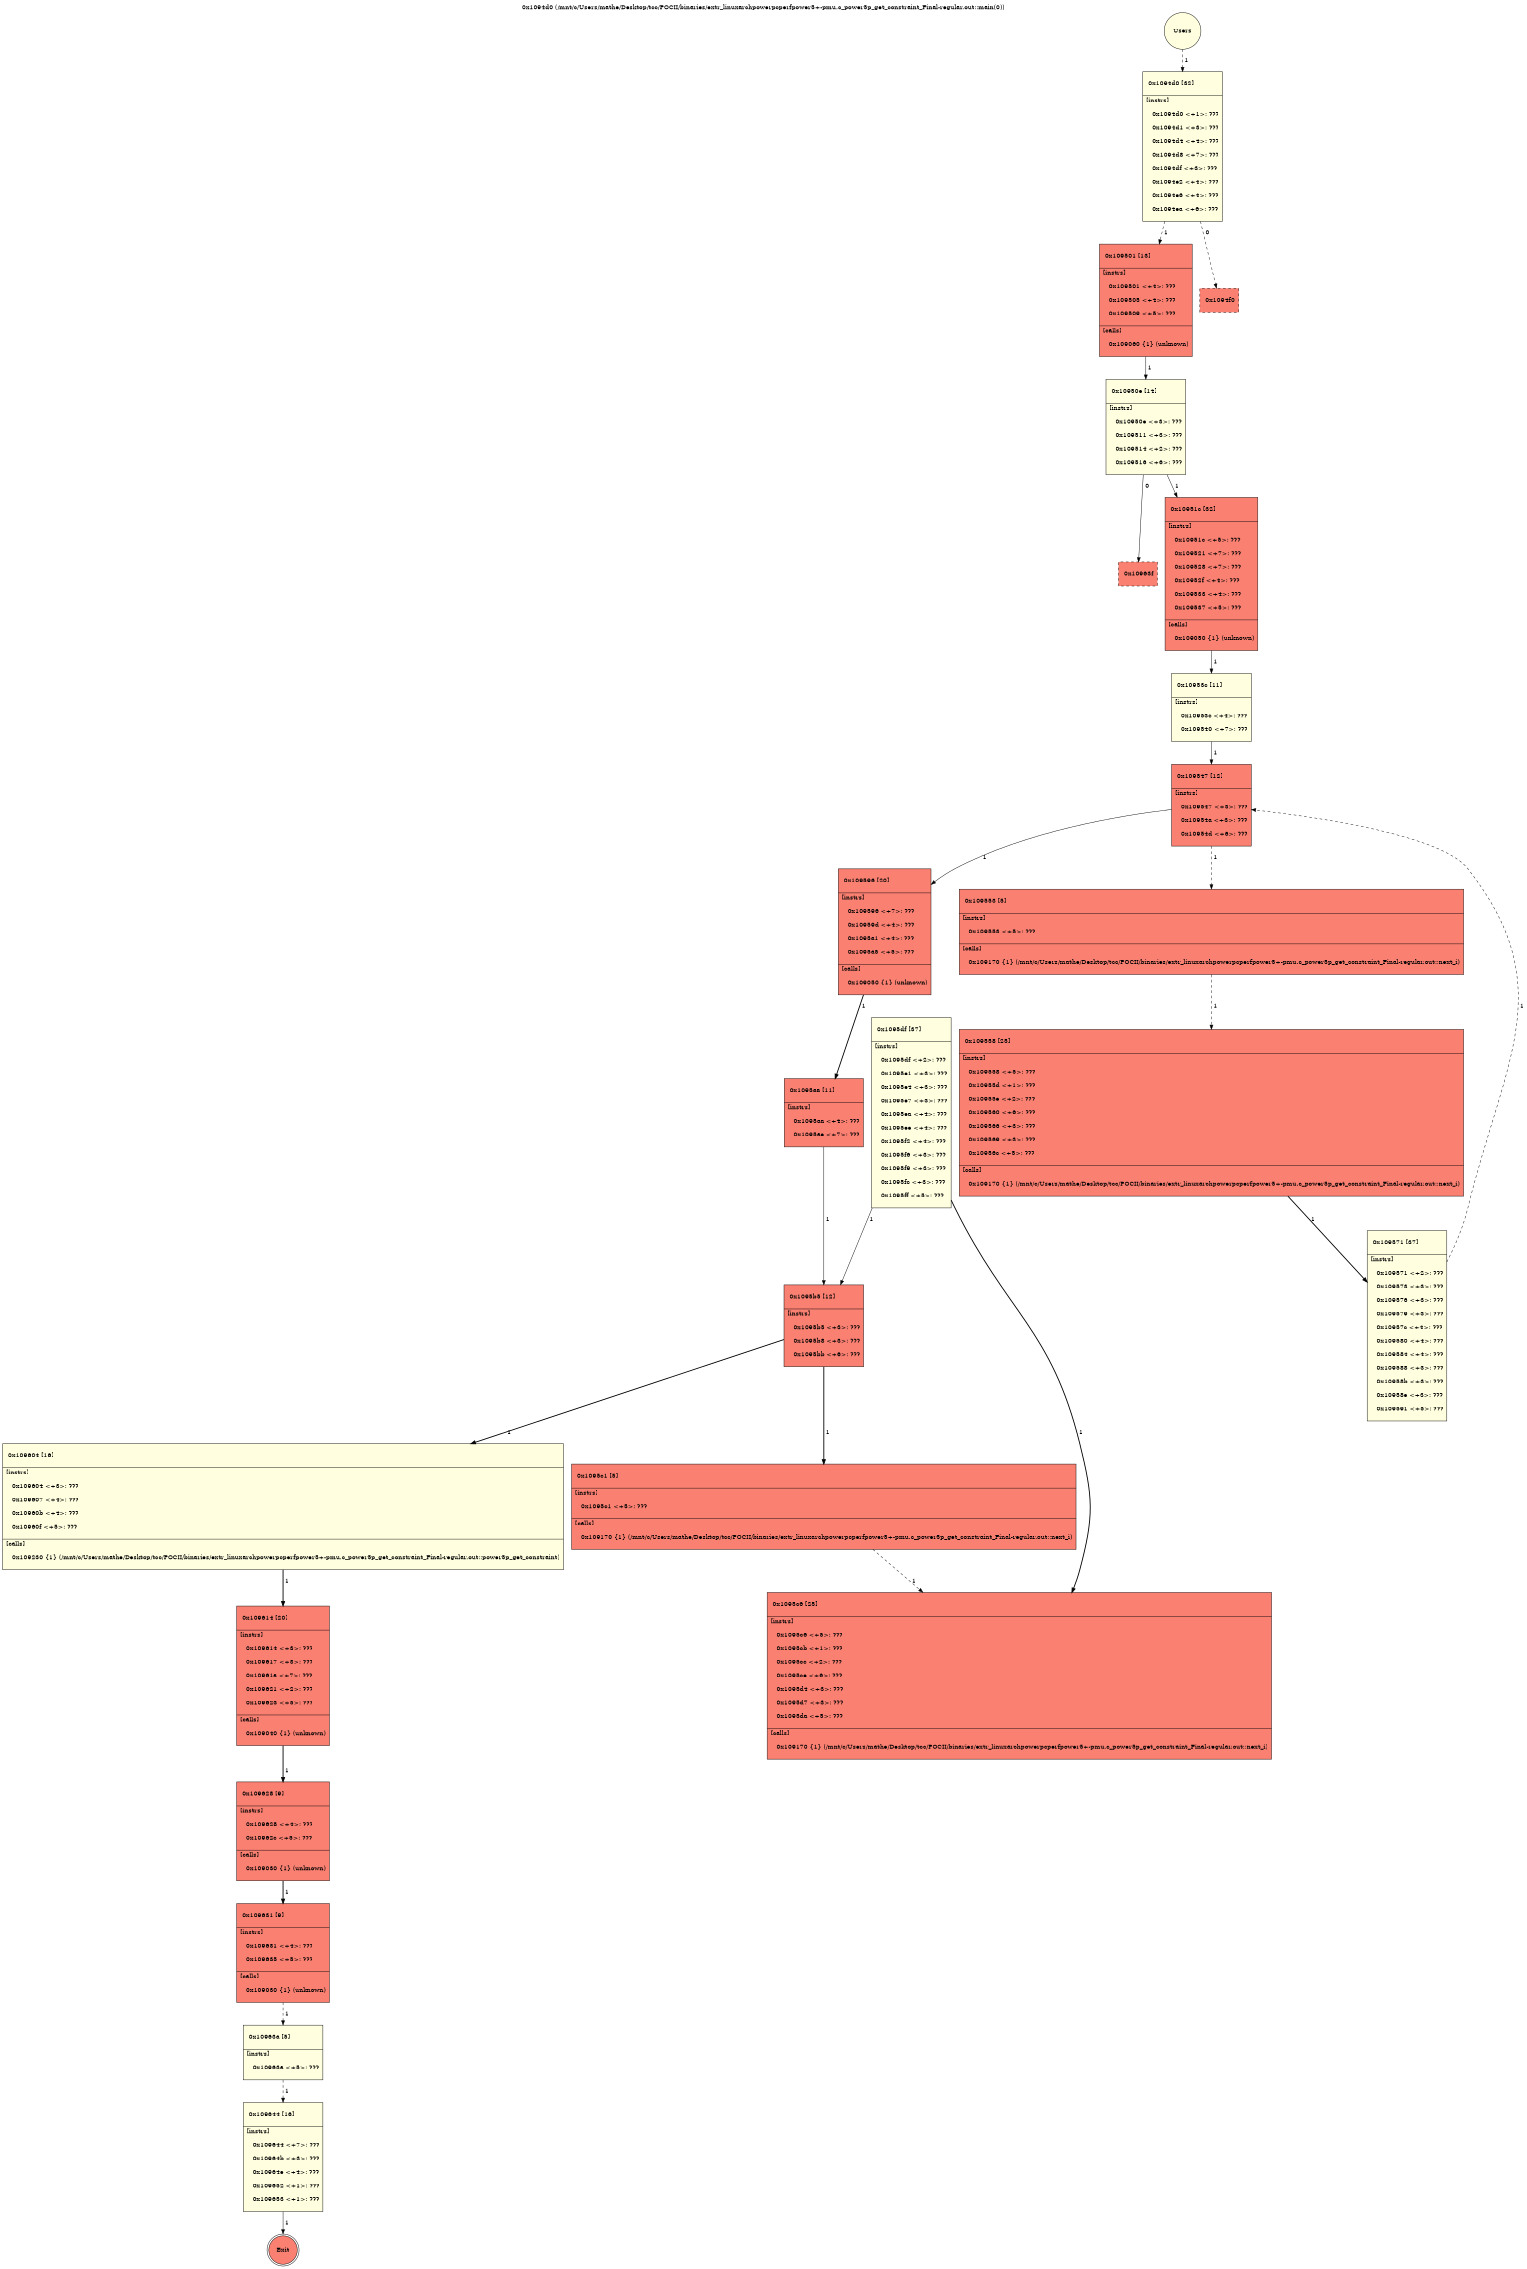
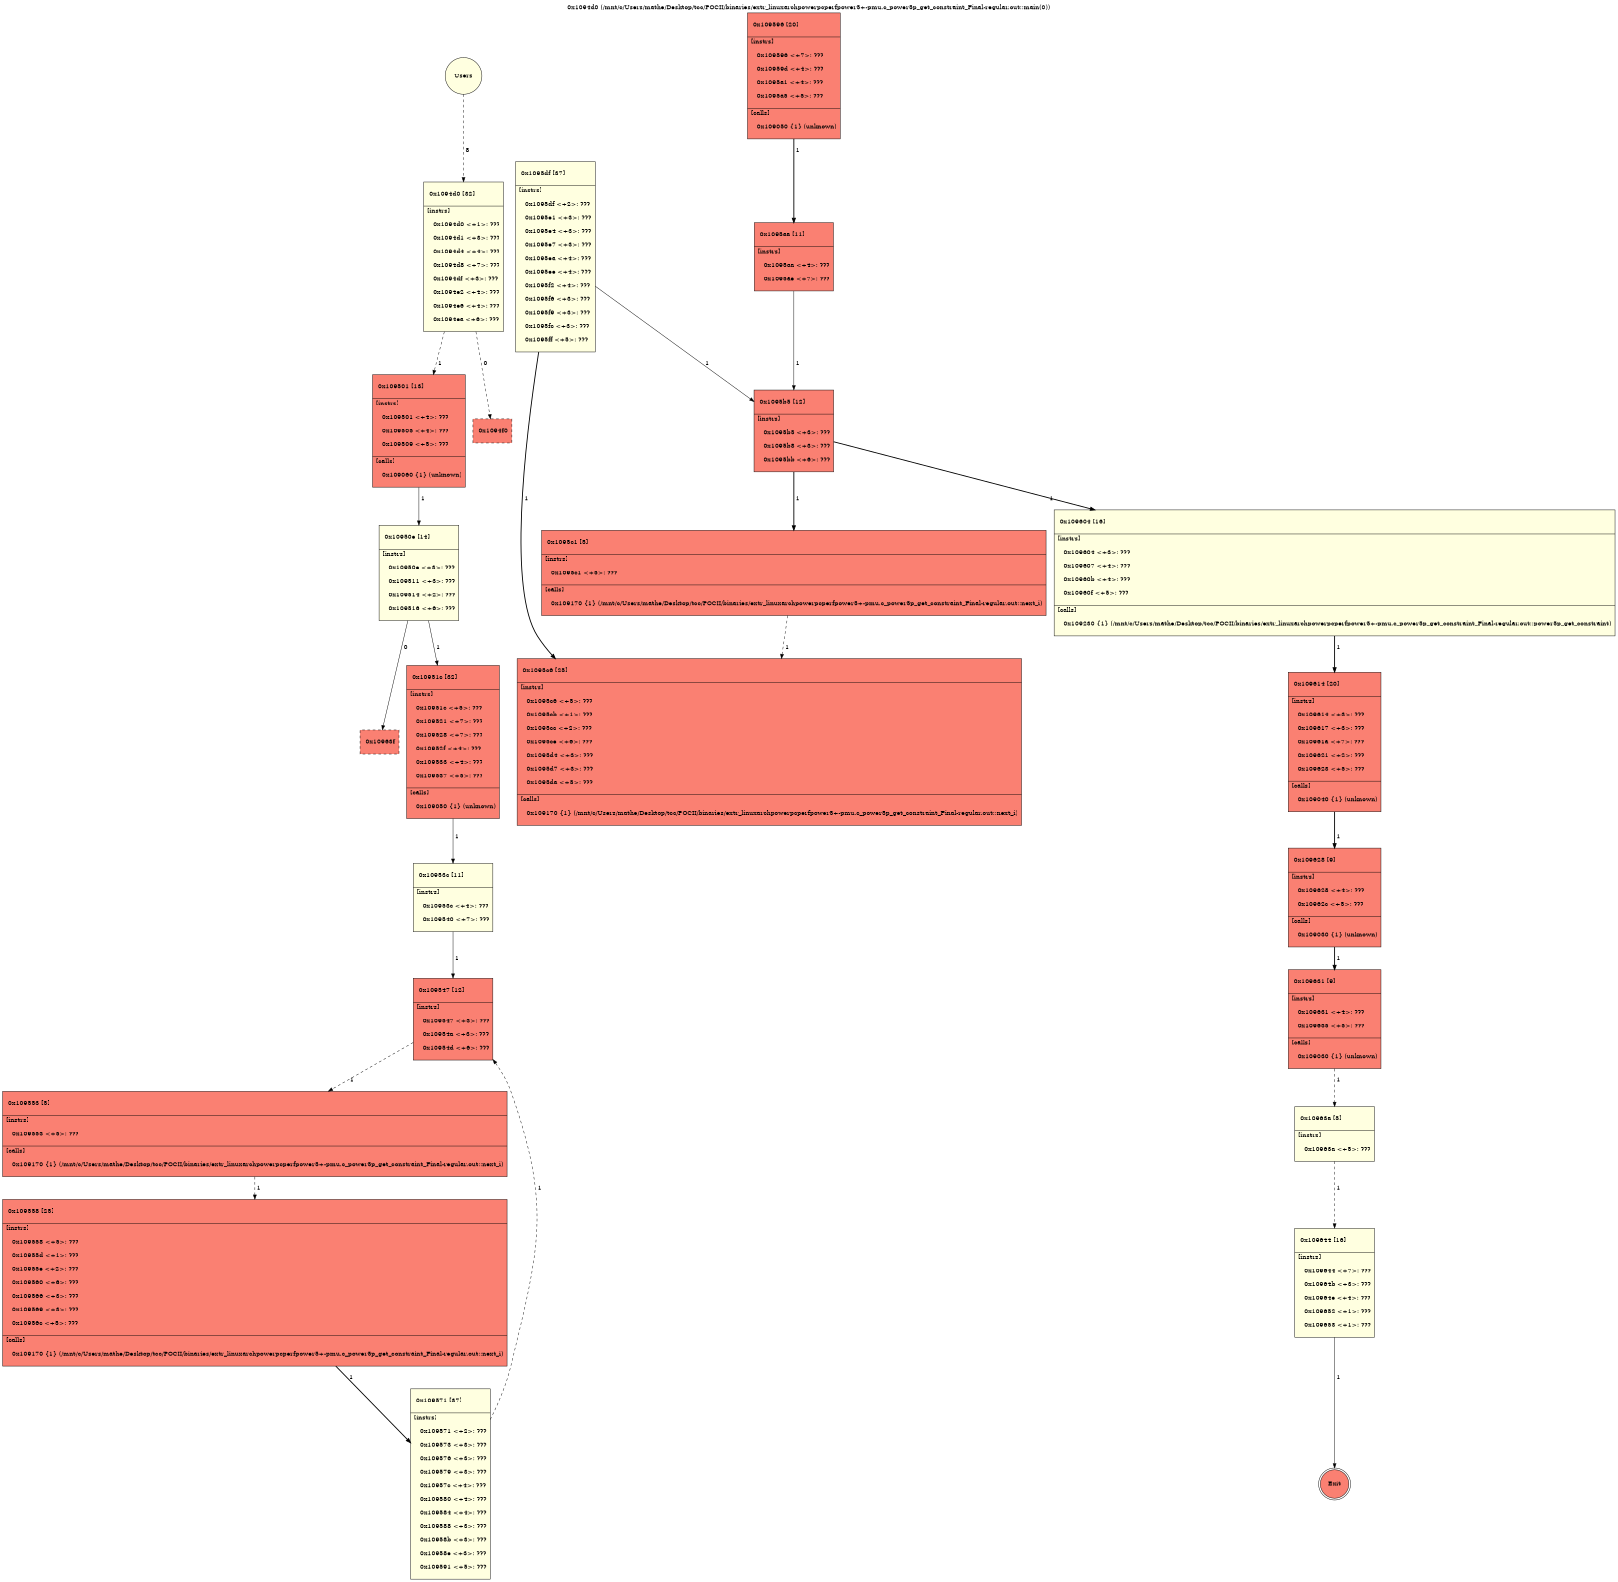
edge "Users" -> "0x1094d0 [32]": label " 1" -> " 8"
edge "0x109547 [12]" -> "0x109596 [20]": removed, label "1"
